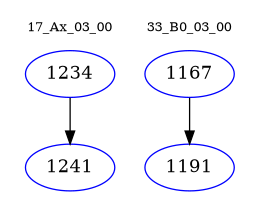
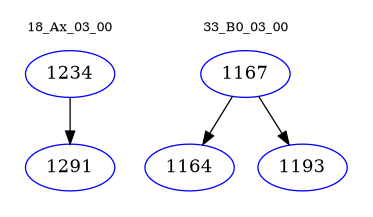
cluster "17_Ax_03_00": label "17_Ax_03_00" -> "18_Ax_03_00"
node "1241": label "1241" -> "1291"
node "1164": added
node "1191": label "1191" -> "1193"
